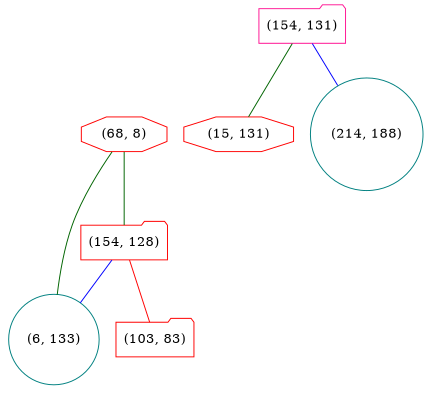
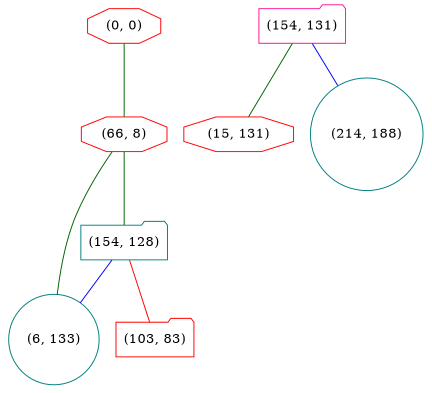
node "(0, 0)": added
node "(68, 8)": label "(68, 8)" -> "(66, 8)"
node "(154, 128)": color red -> teal
